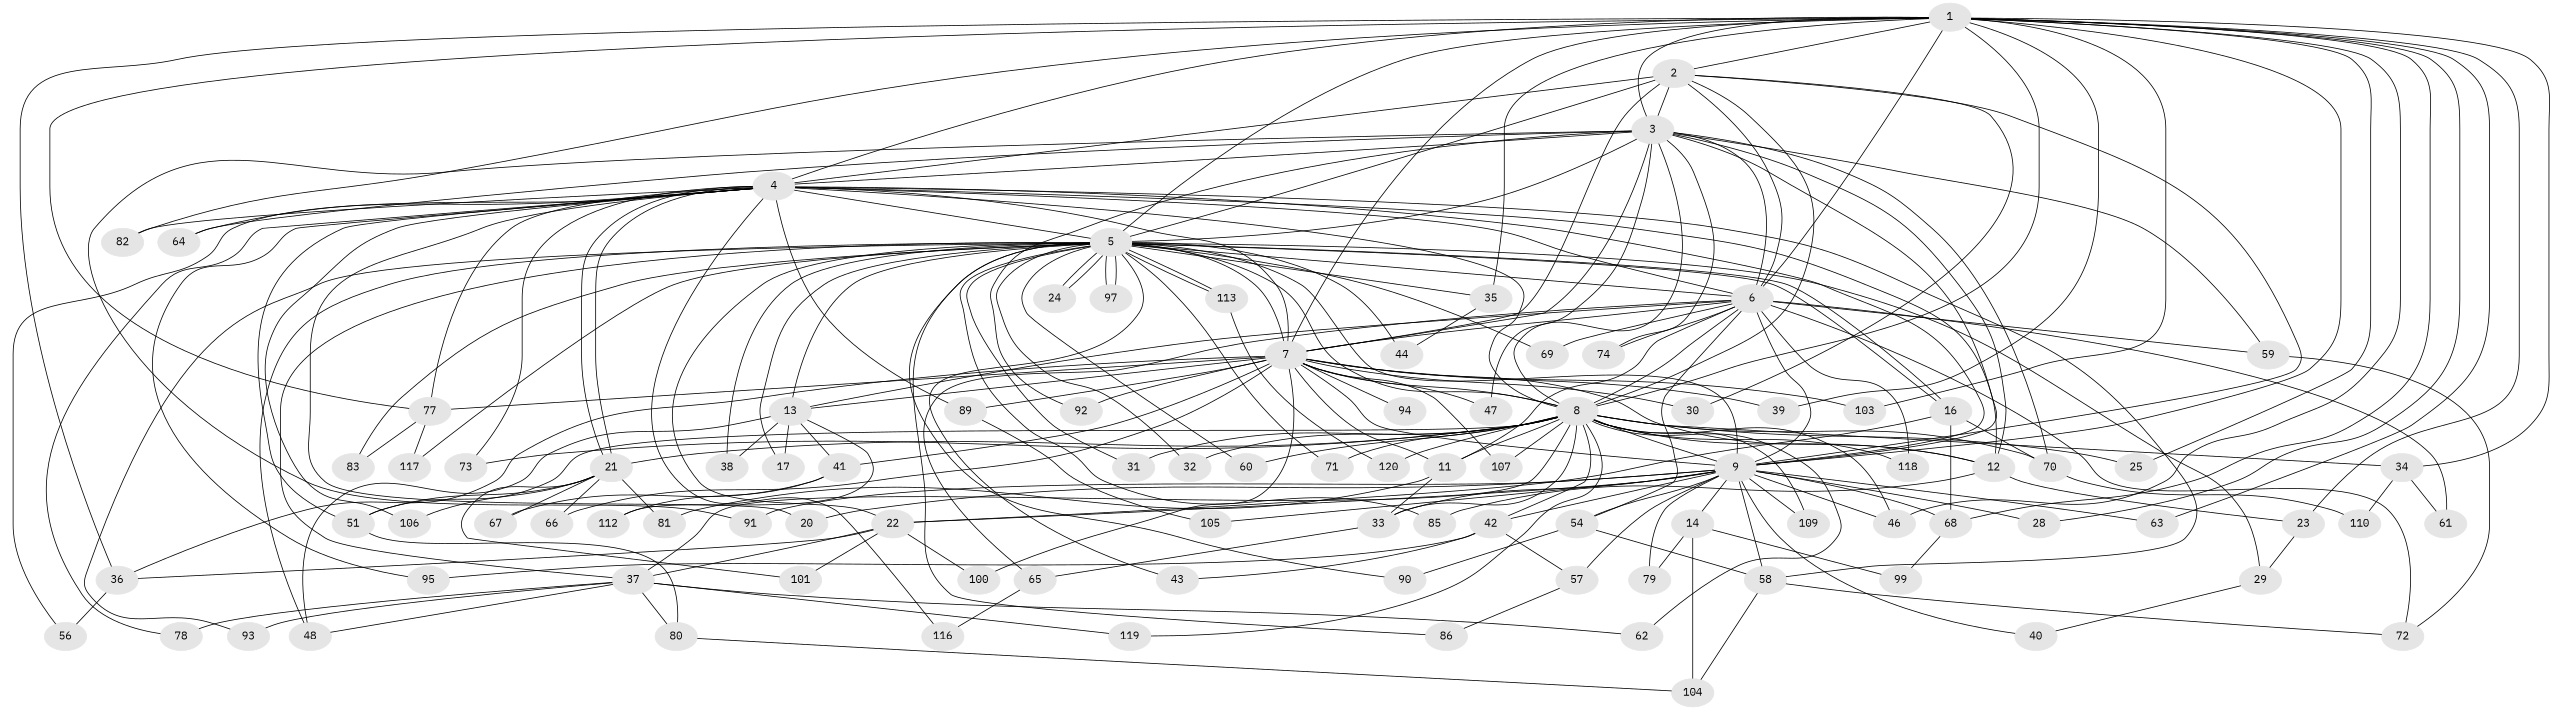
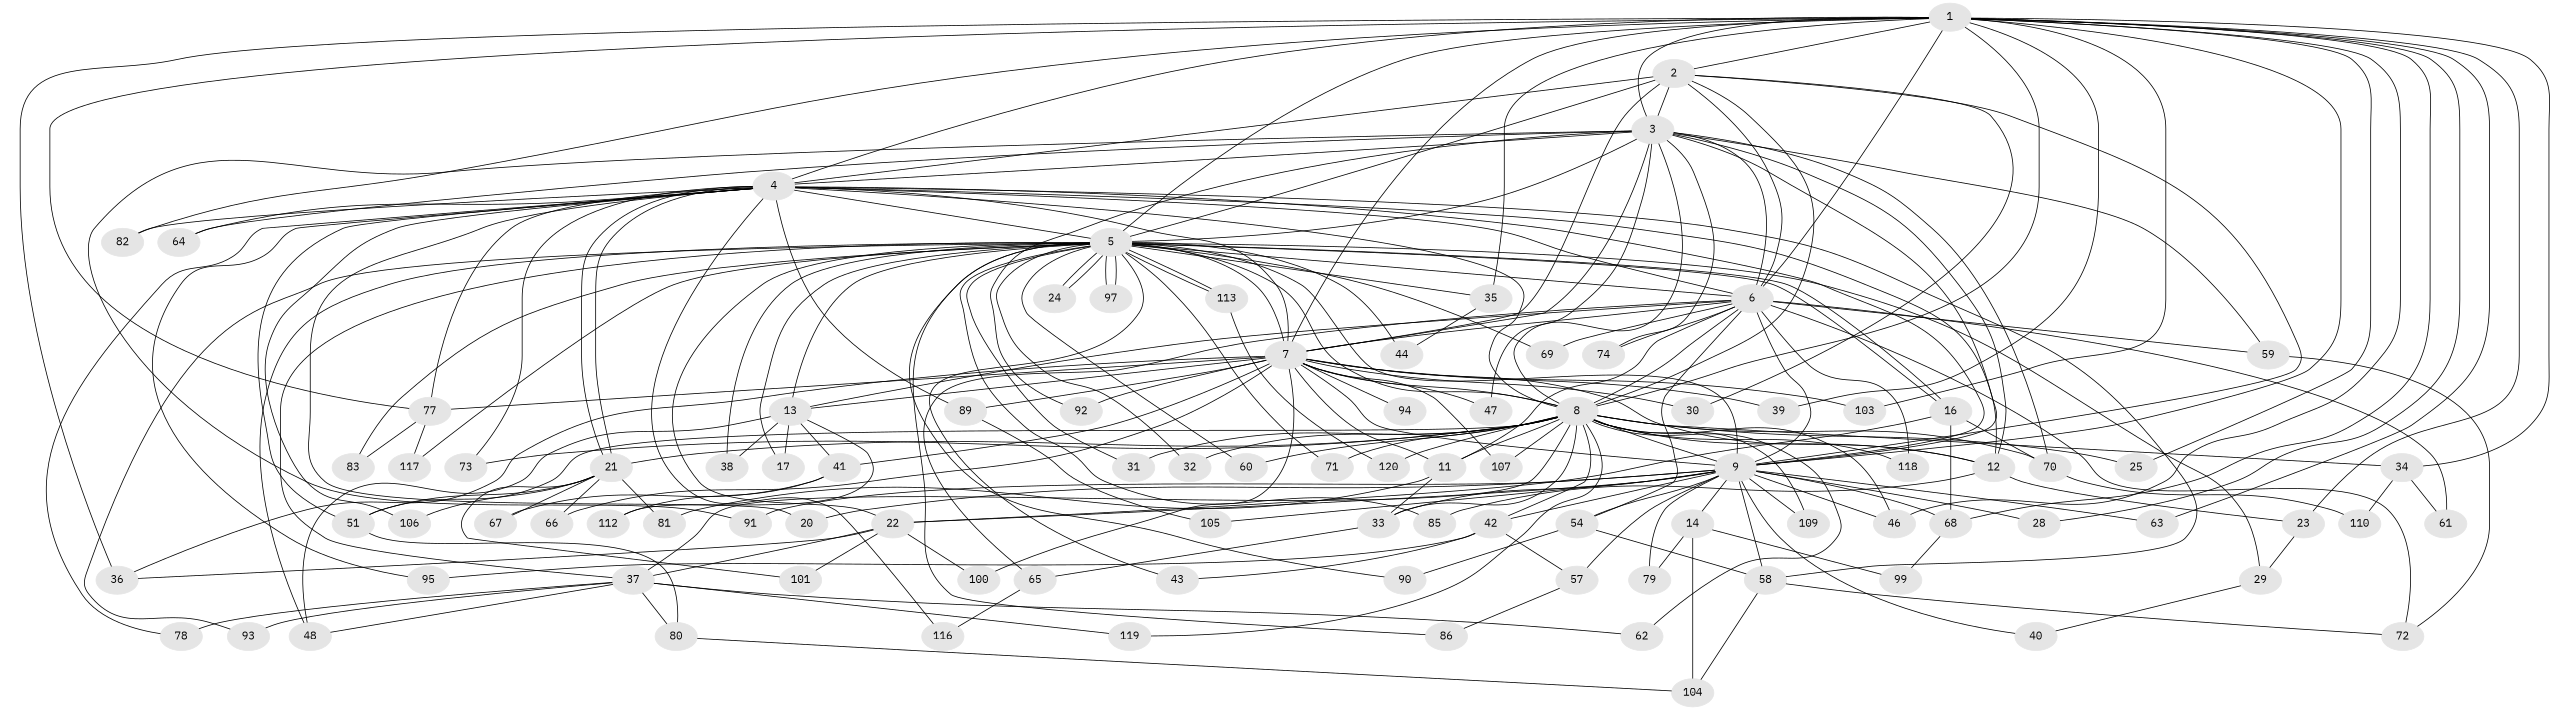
node "56": removed
